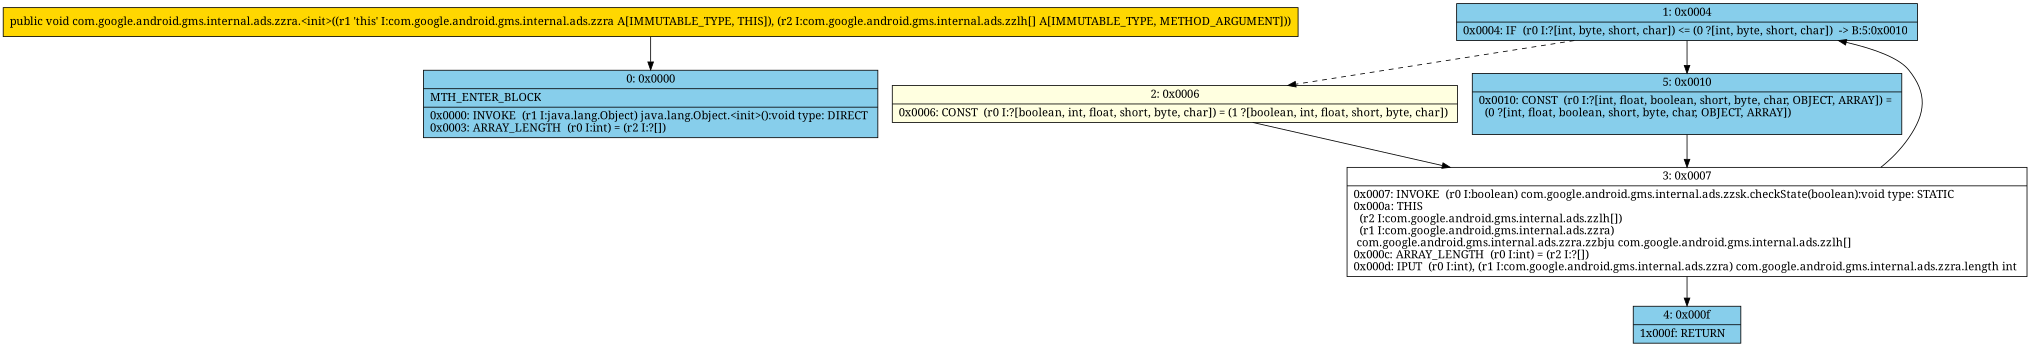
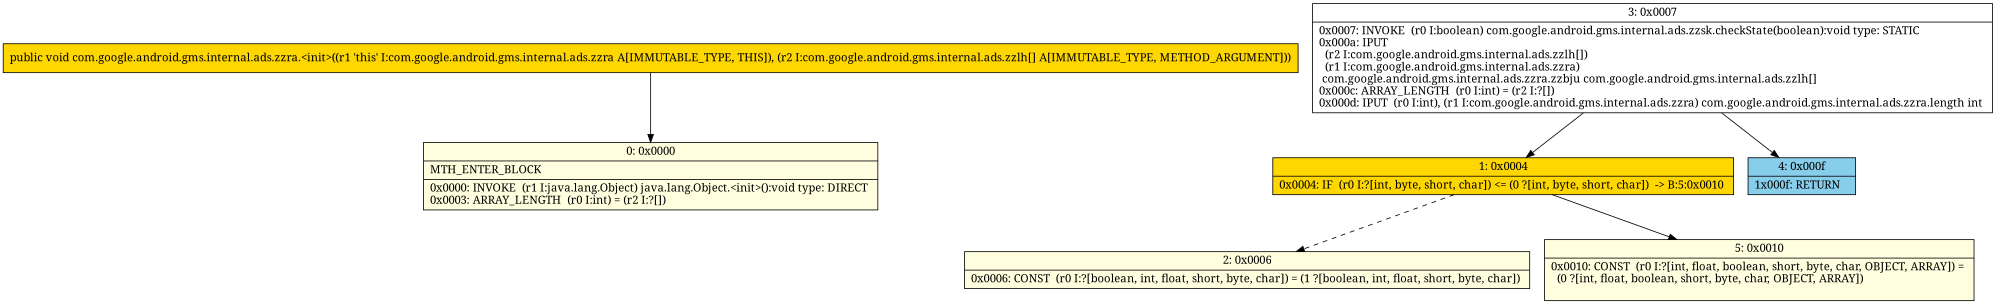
node "1: 0x0004": fillcolor skyblue -> gold
node "0: 0x0000": fillcolor skyblue -> lightyellow
node "5: 0x0010": fillcolor skyblue -> lightyellow
edge "2: 0x0006" -> "3: 0x0007": removed
edge "5: 0x0010" -> "3: 0x0007": removed
node "3: 0x0007": text "0x000a: THIS" -> "0x000a: IPUT"
